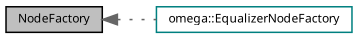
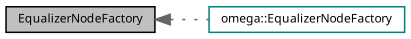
node "NodeFactory": label "NodeFactory" -> "EqualizerNodeFactory"
